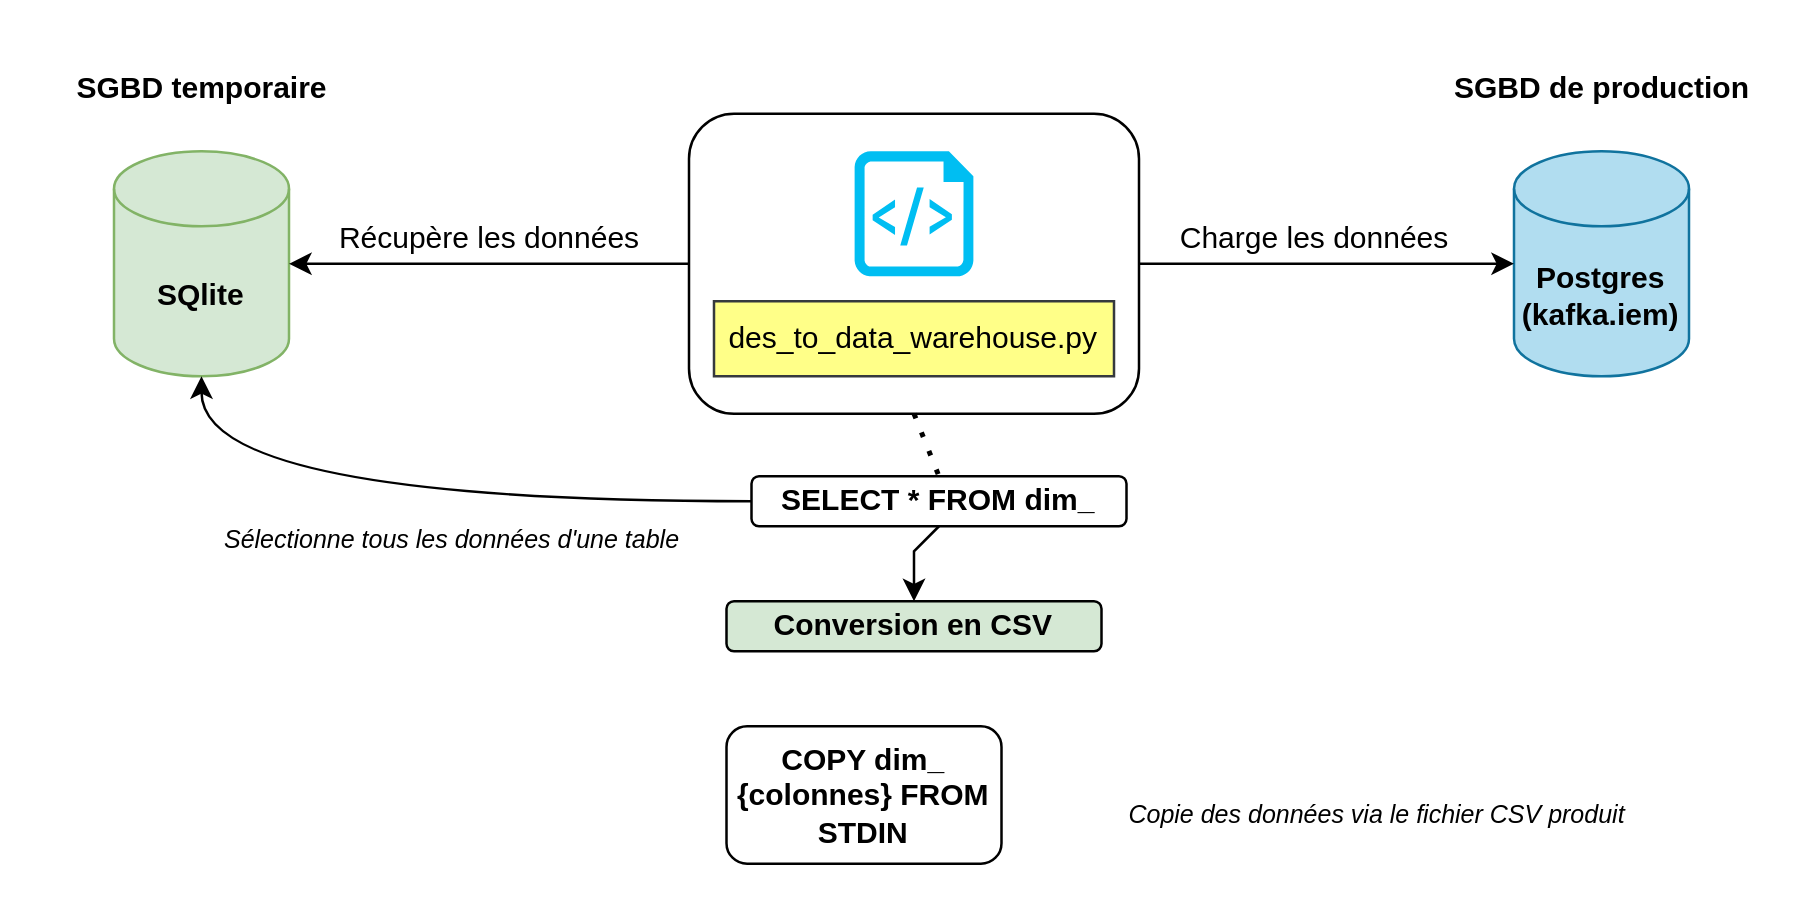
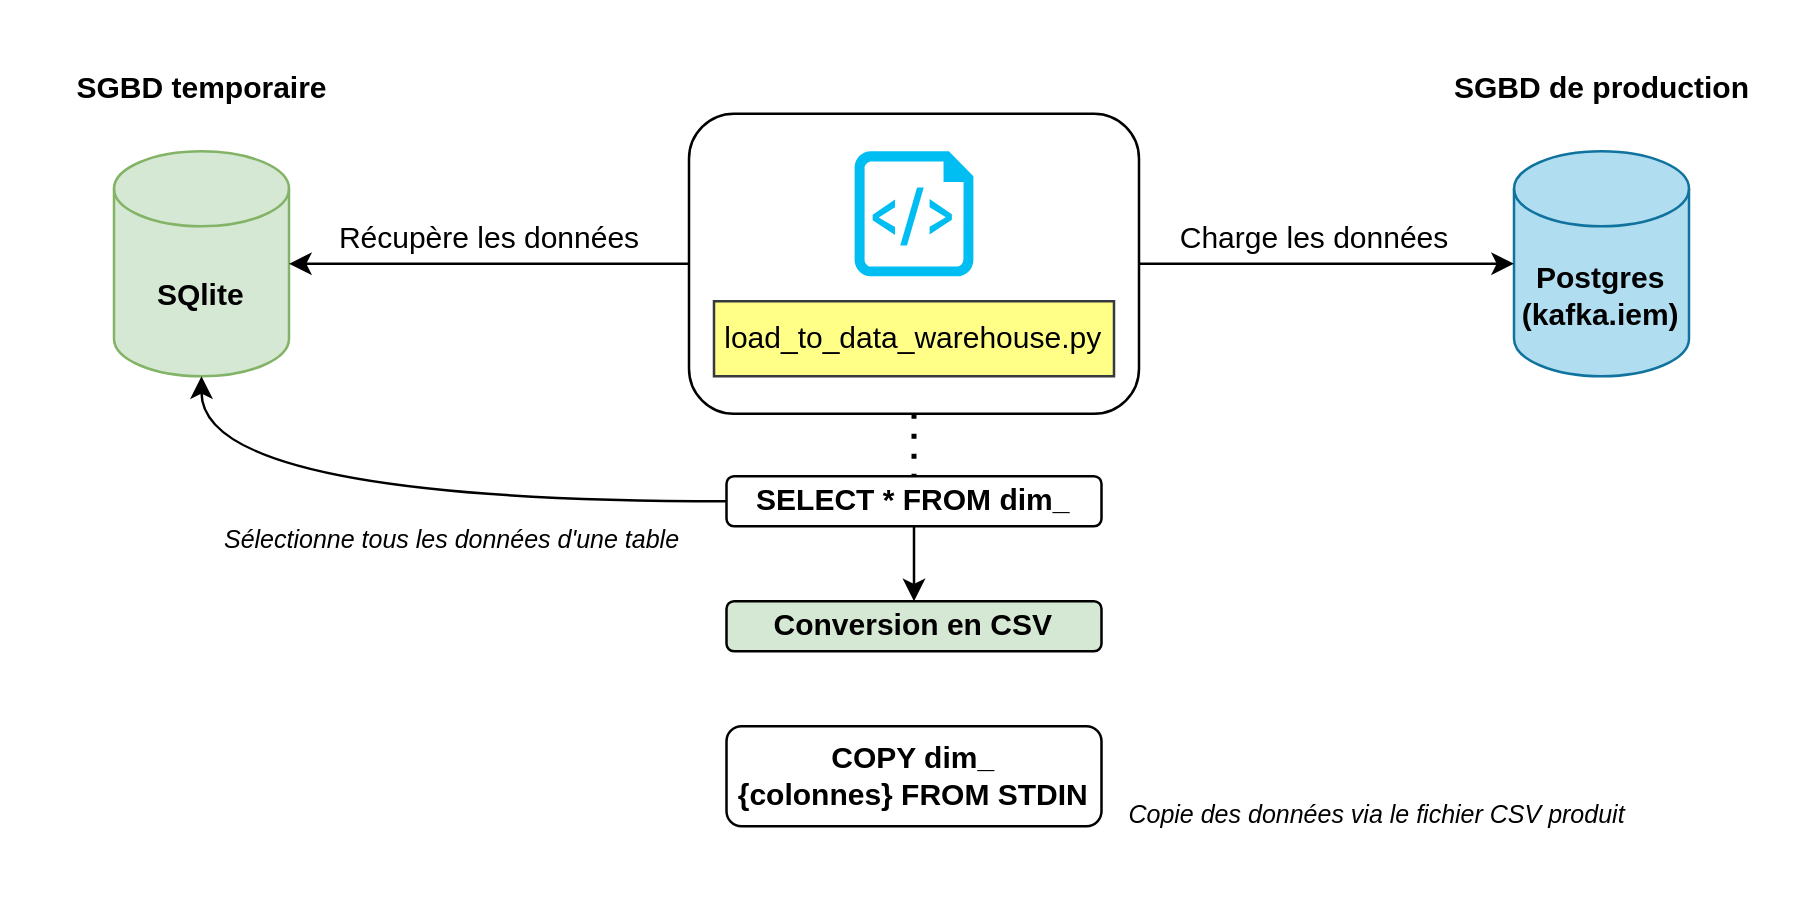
node "des_to_data_warehouse.py": label "des_to_data_warehouse.py" -> "load_to_data_warehouse.py"
node "SELECT * FROM dim_": moved (939, 501) -> (914, 501)
node "COPY dim_ {colonnes} FROM STDIN": size 275x138 -> 375x100
